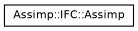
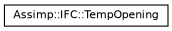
node "Assimp::IFC::Assimp": label "Assimp::IFC::Assimp" -> "Assimp::IFC::TempOpening"
